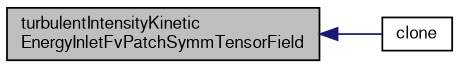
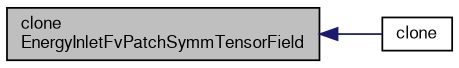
node "turbulentIntensityKinetic EnergyInletFvPatchSymmTensorField": label "turbulentIntensityKinetic EnergyInletFvPatchSymmTensorField" -> "clone EnergyInletFvPatchSymmTensorField"
